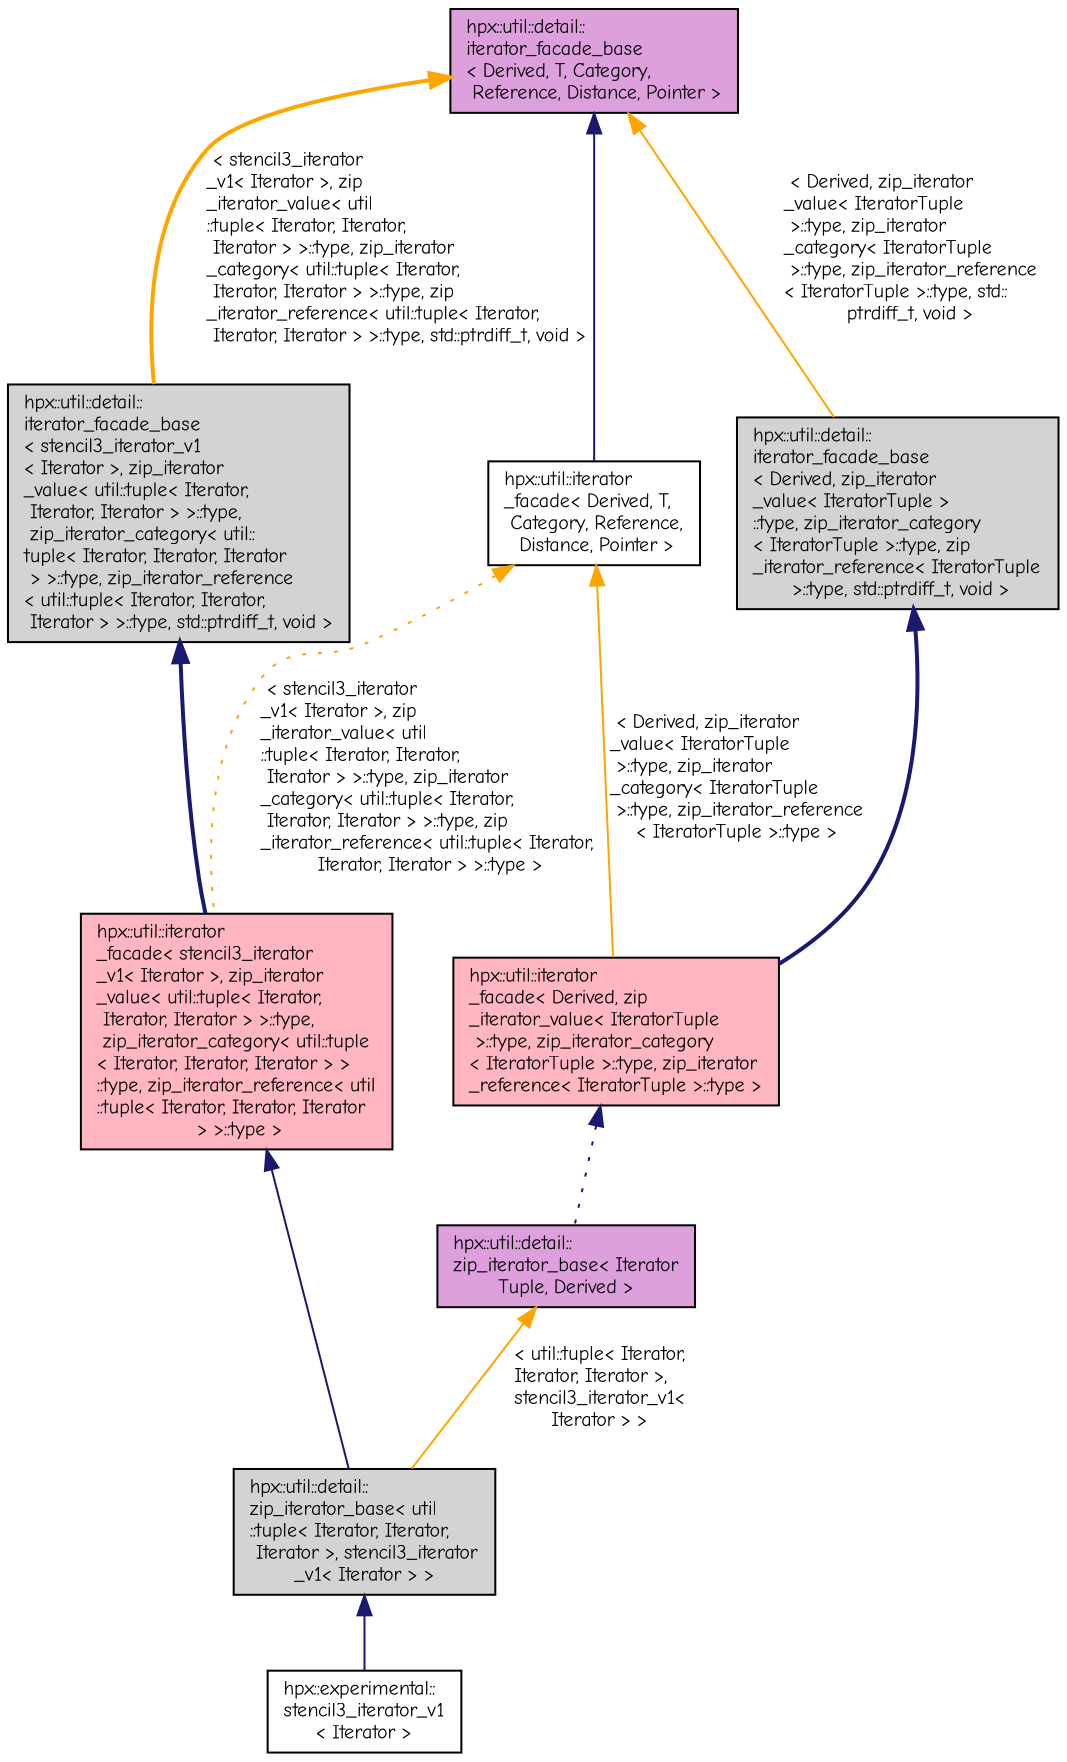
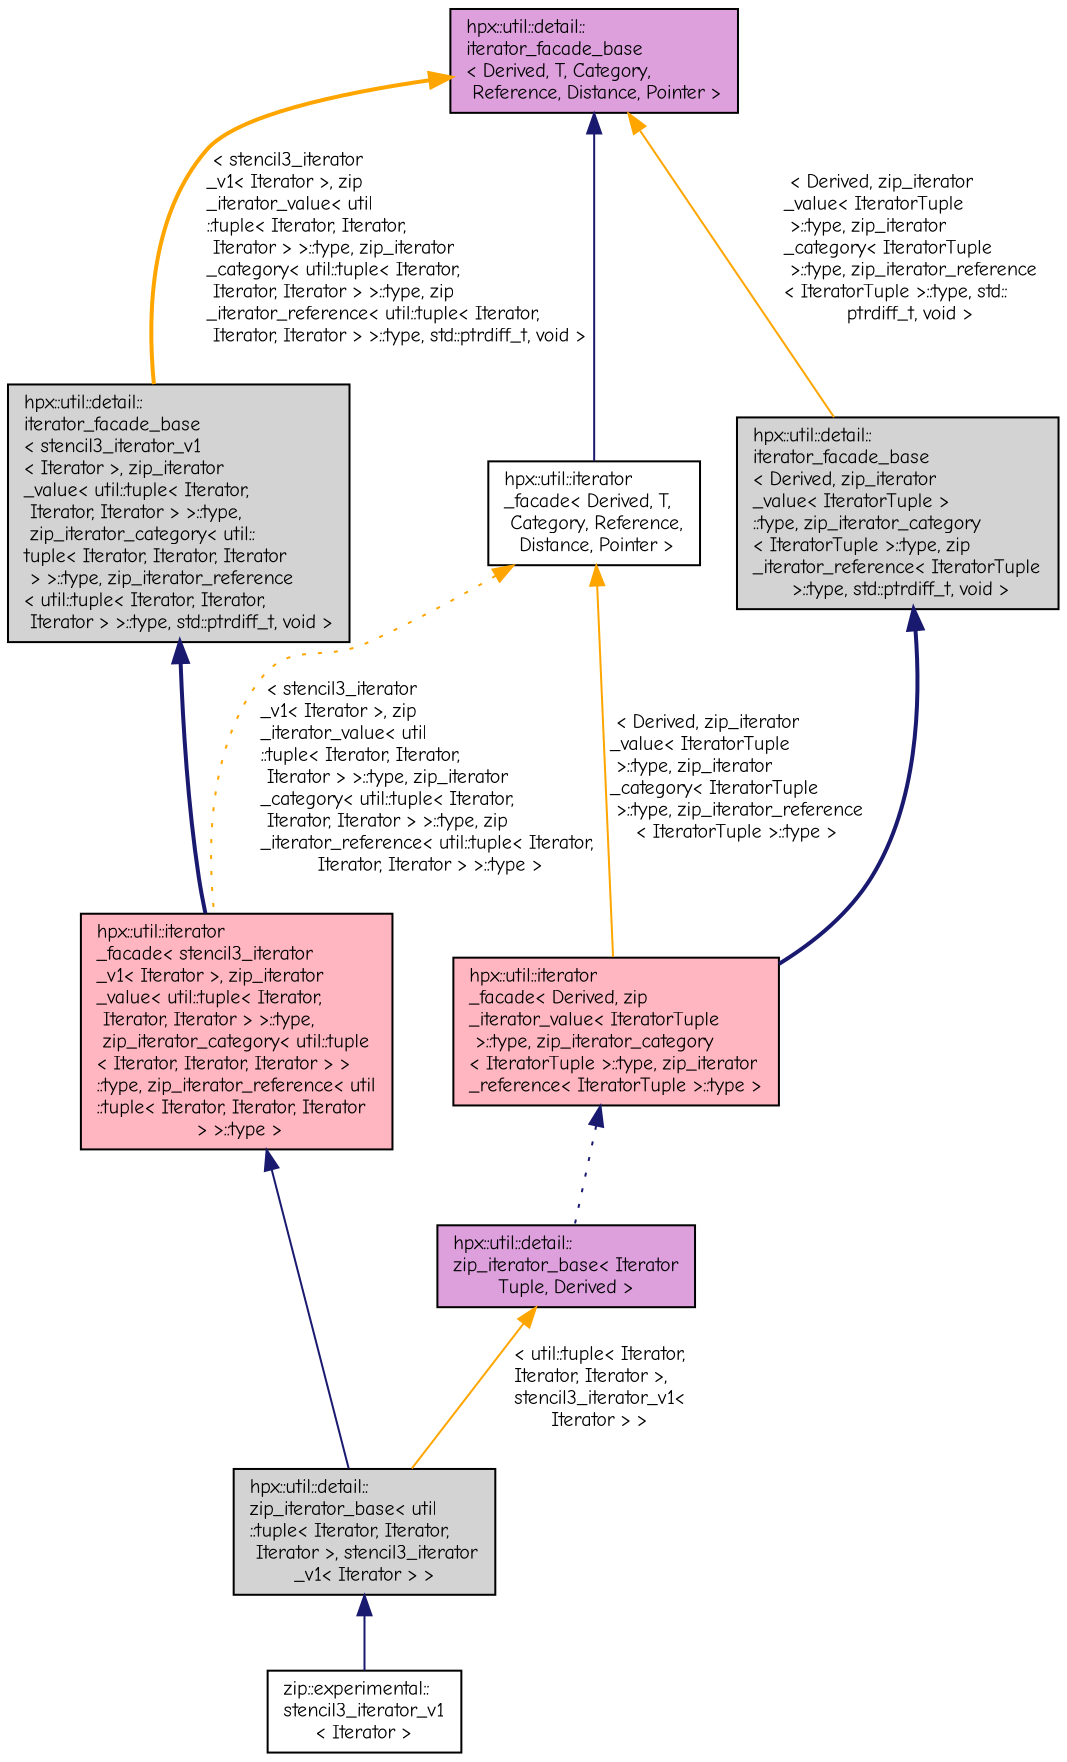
node "hpx::experimental:: stencil3_iterator_v1 < Iterator >": label "hpx::experimental:: stencil3_iterator_v1 < Iterator >" -> "zip::experimental:: stencil3_iterator_v1 < Iterator >"
